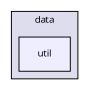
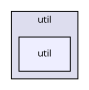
cluster "data": label "data" -> "util"
